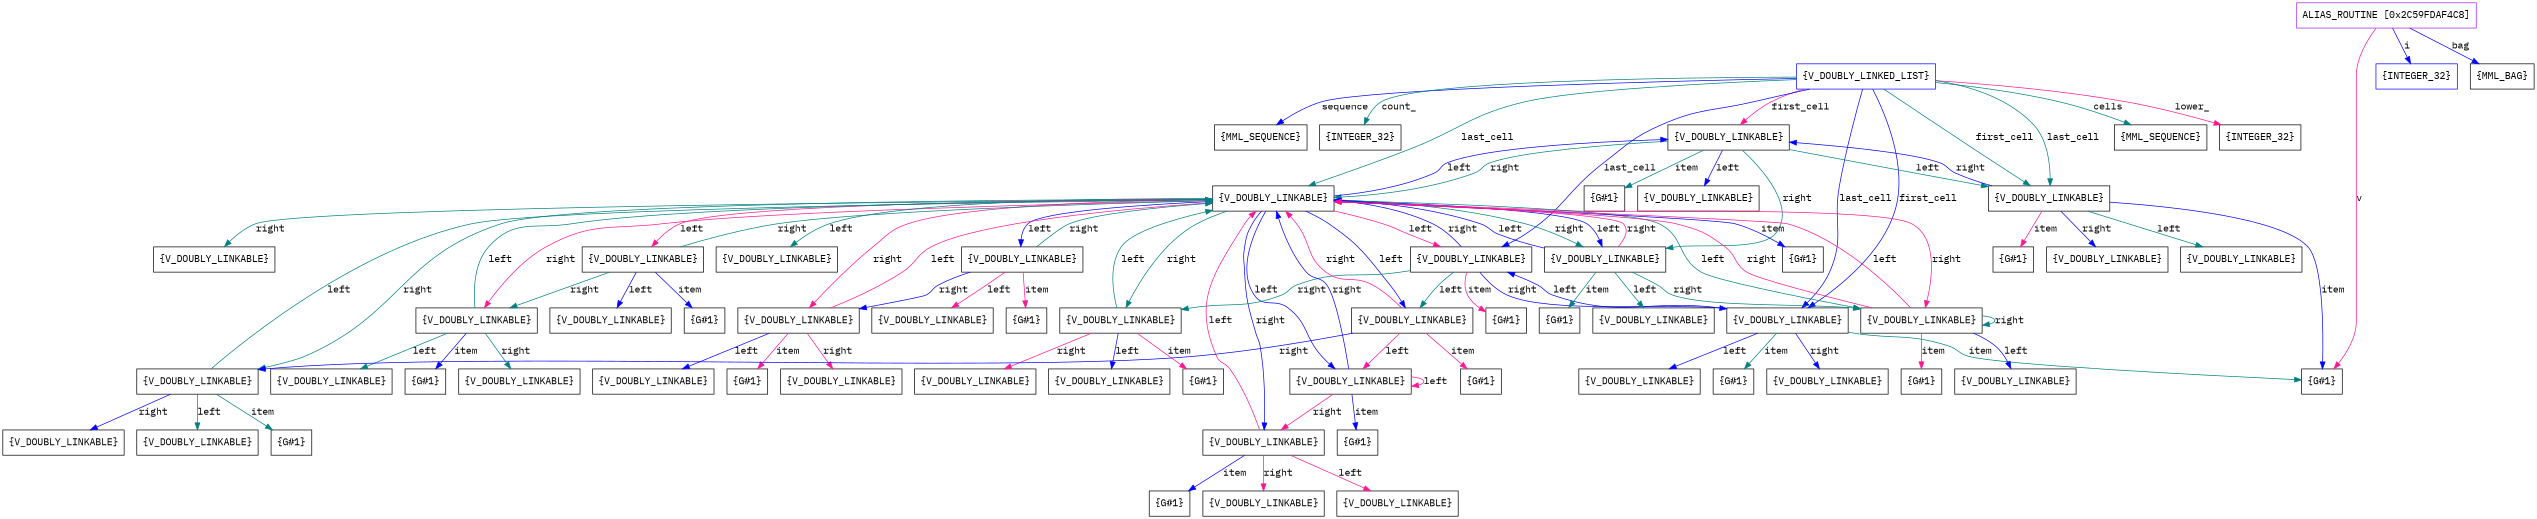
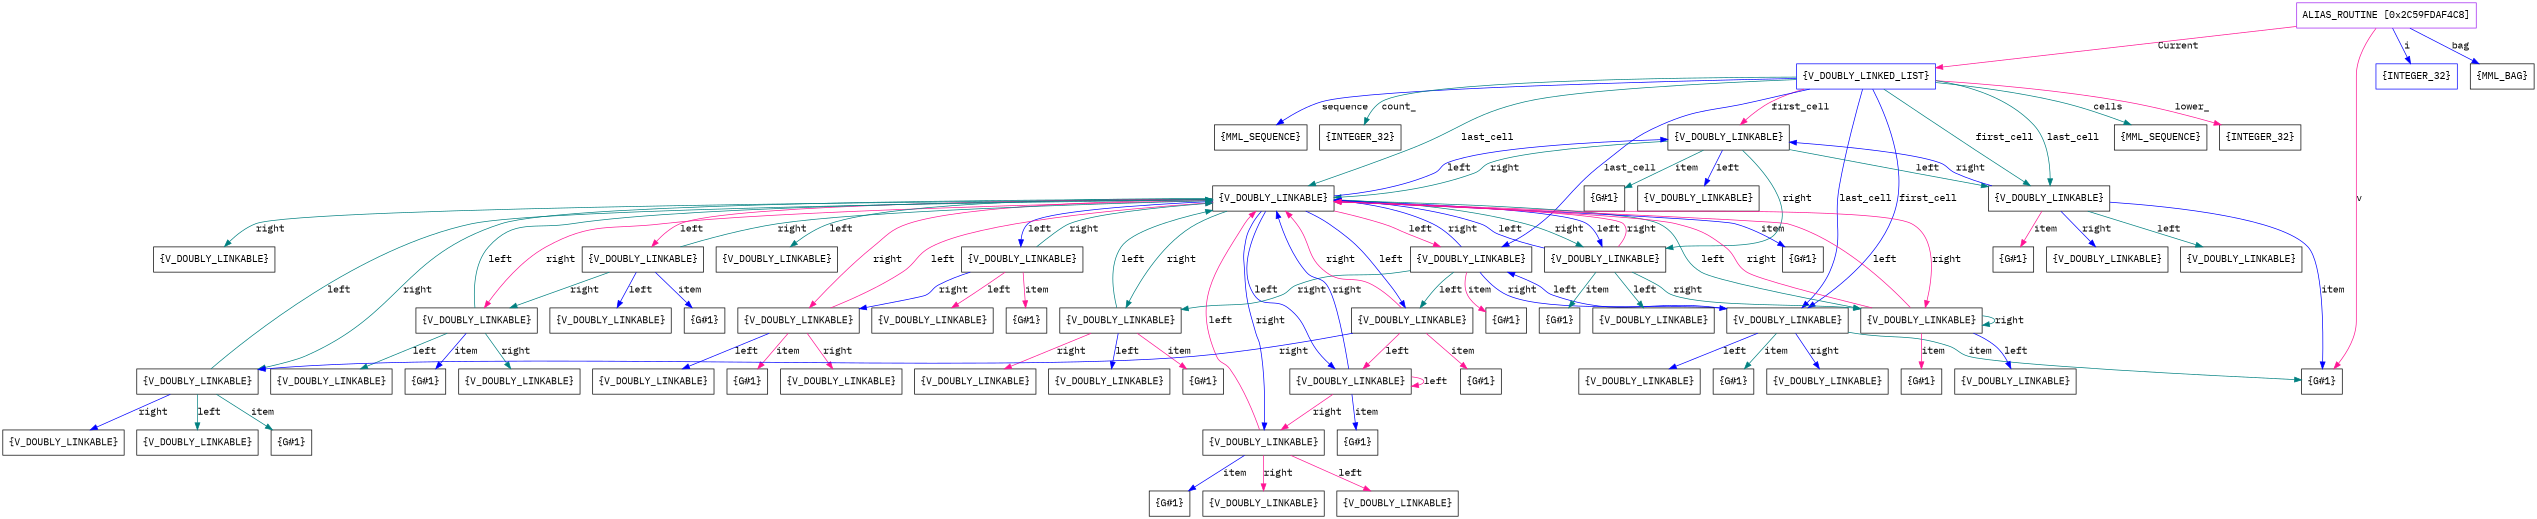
edge "ALIAS_ROUTINE [0x2C59FDAF4C8]" -> "{V_DOUBLY_LINKED_LIST}": added, label "Current"
